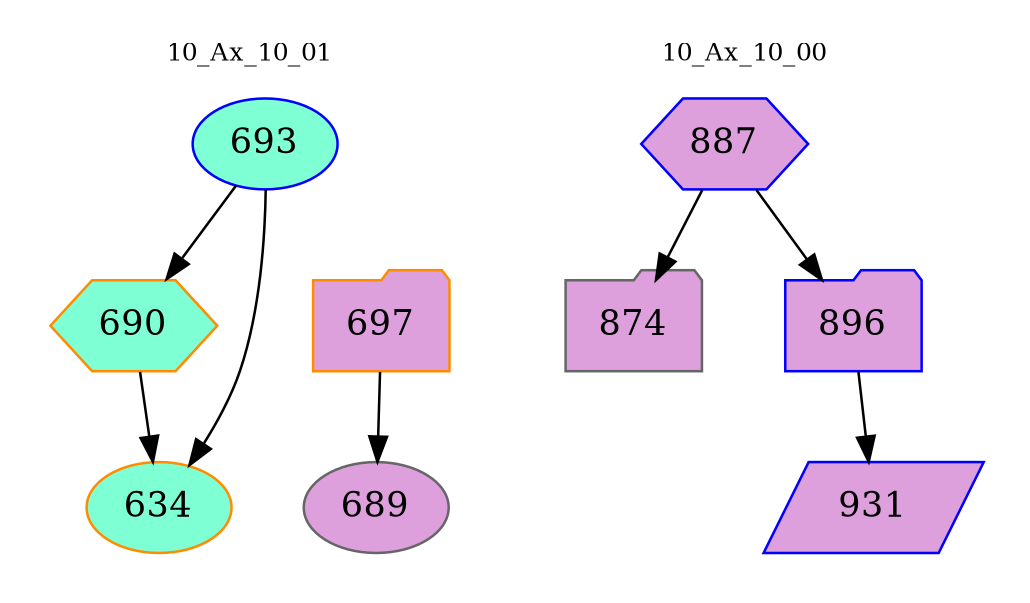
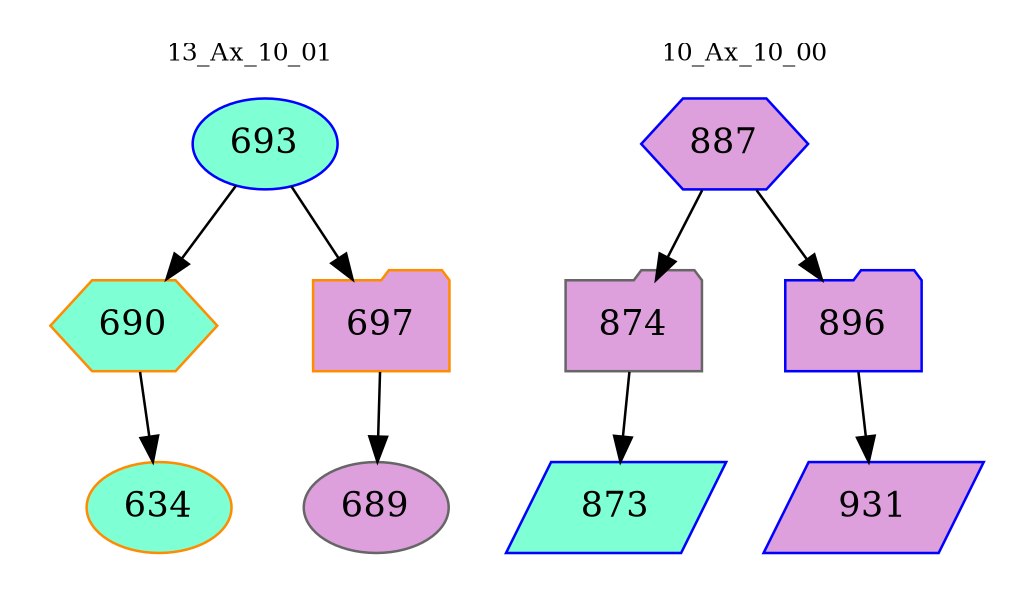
cluster "10_Ax_10_01": label "10_Ax_10_01" -> "13_Ax_10_01"
edge "693" -> "634": now "693" -> "697"
node "873": added
